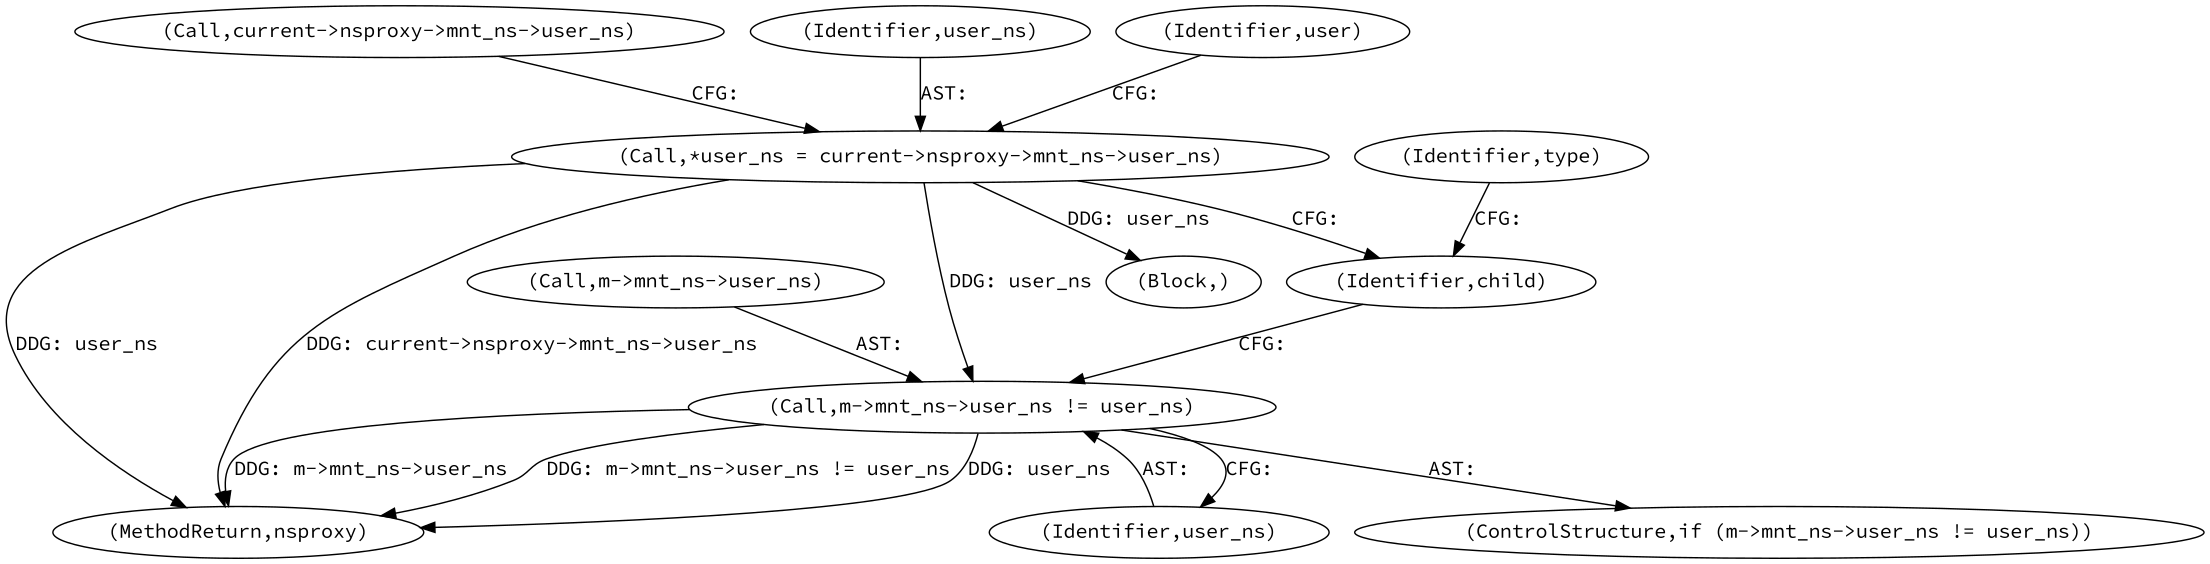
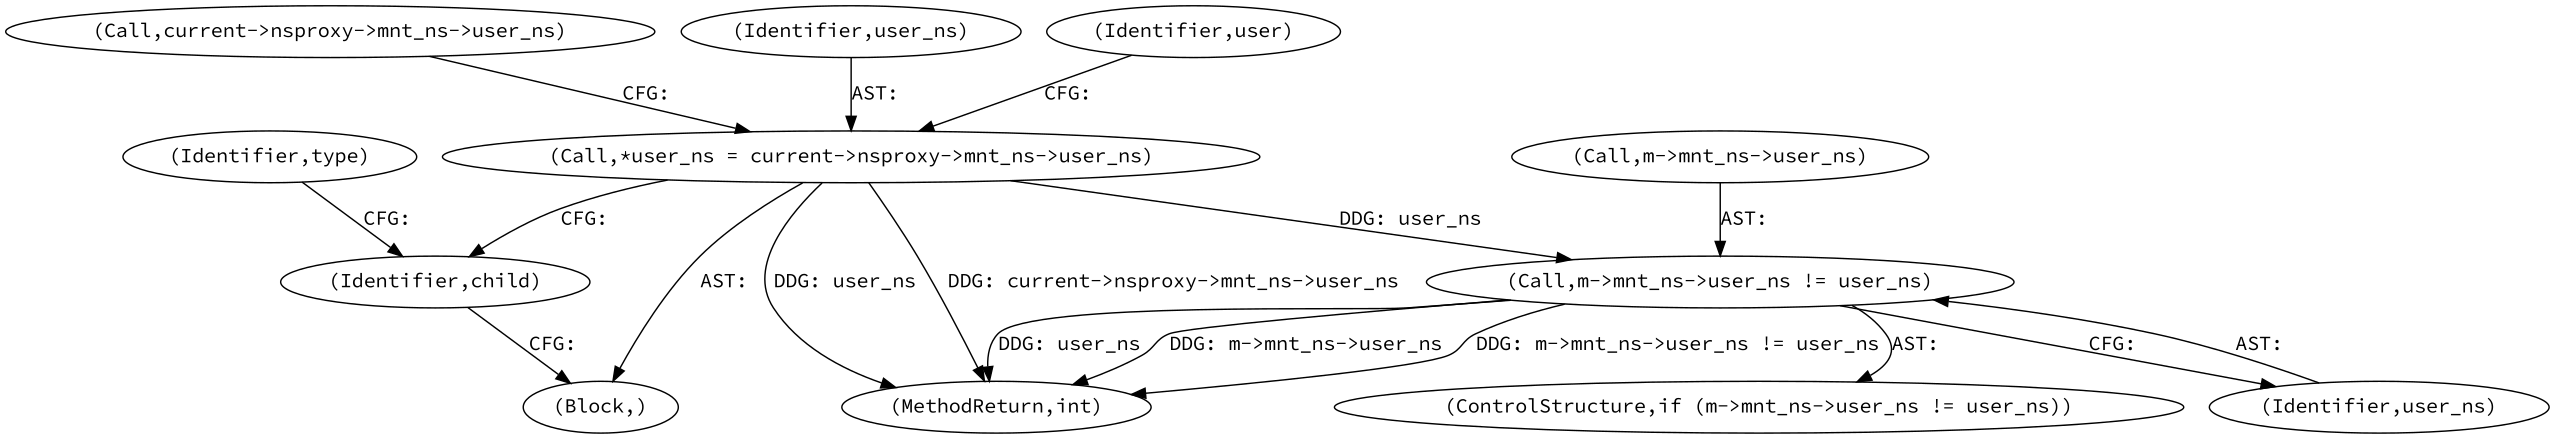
edge "(Call,*user_ns = current->nsproxy->mnt_ns->user_ns)" -> "(Block,)": label "DDG: user_ns" -> "AST: "
edge "(Identifier,child)" -> "(Call,m->mnt_ns->user_ns != user_ns)": now "(Identifier,child)" -> "(Block,)"
node "(MethodReturn,nsproxy)": label "(MethodReturn,nsproxy)" -> "(MethodReturn,int)"
